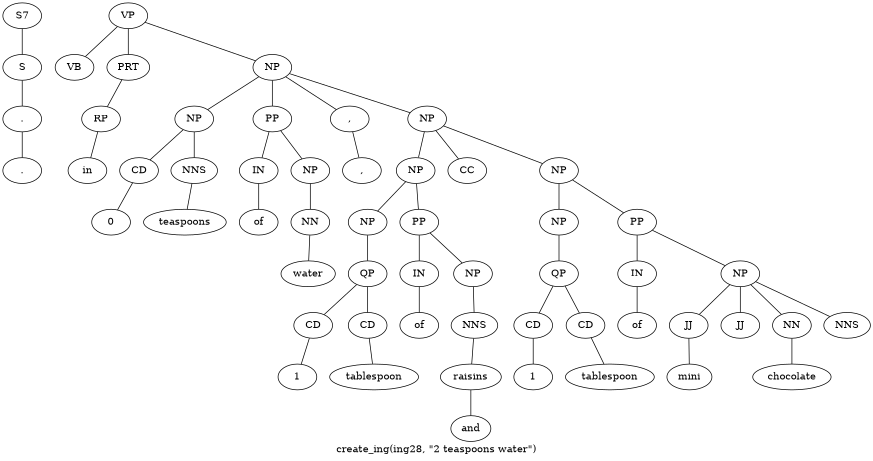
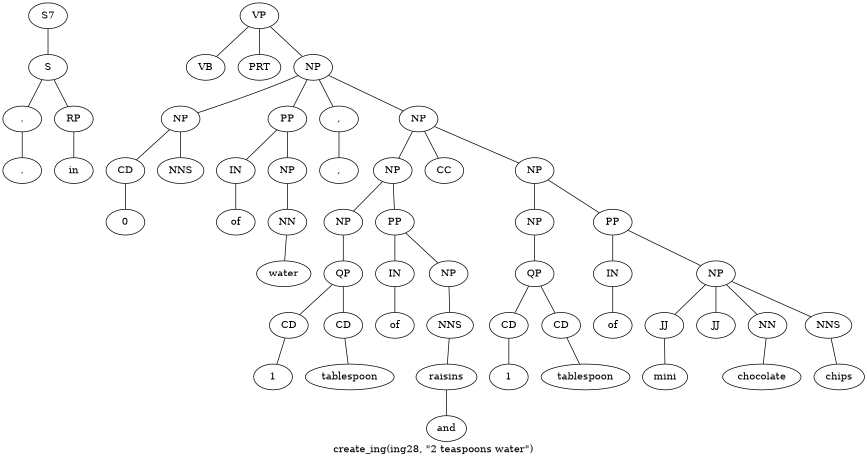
edge "PRT" -- "RP": now "S" -- "RP"
node "teaspoons": removed
node "chips": added
